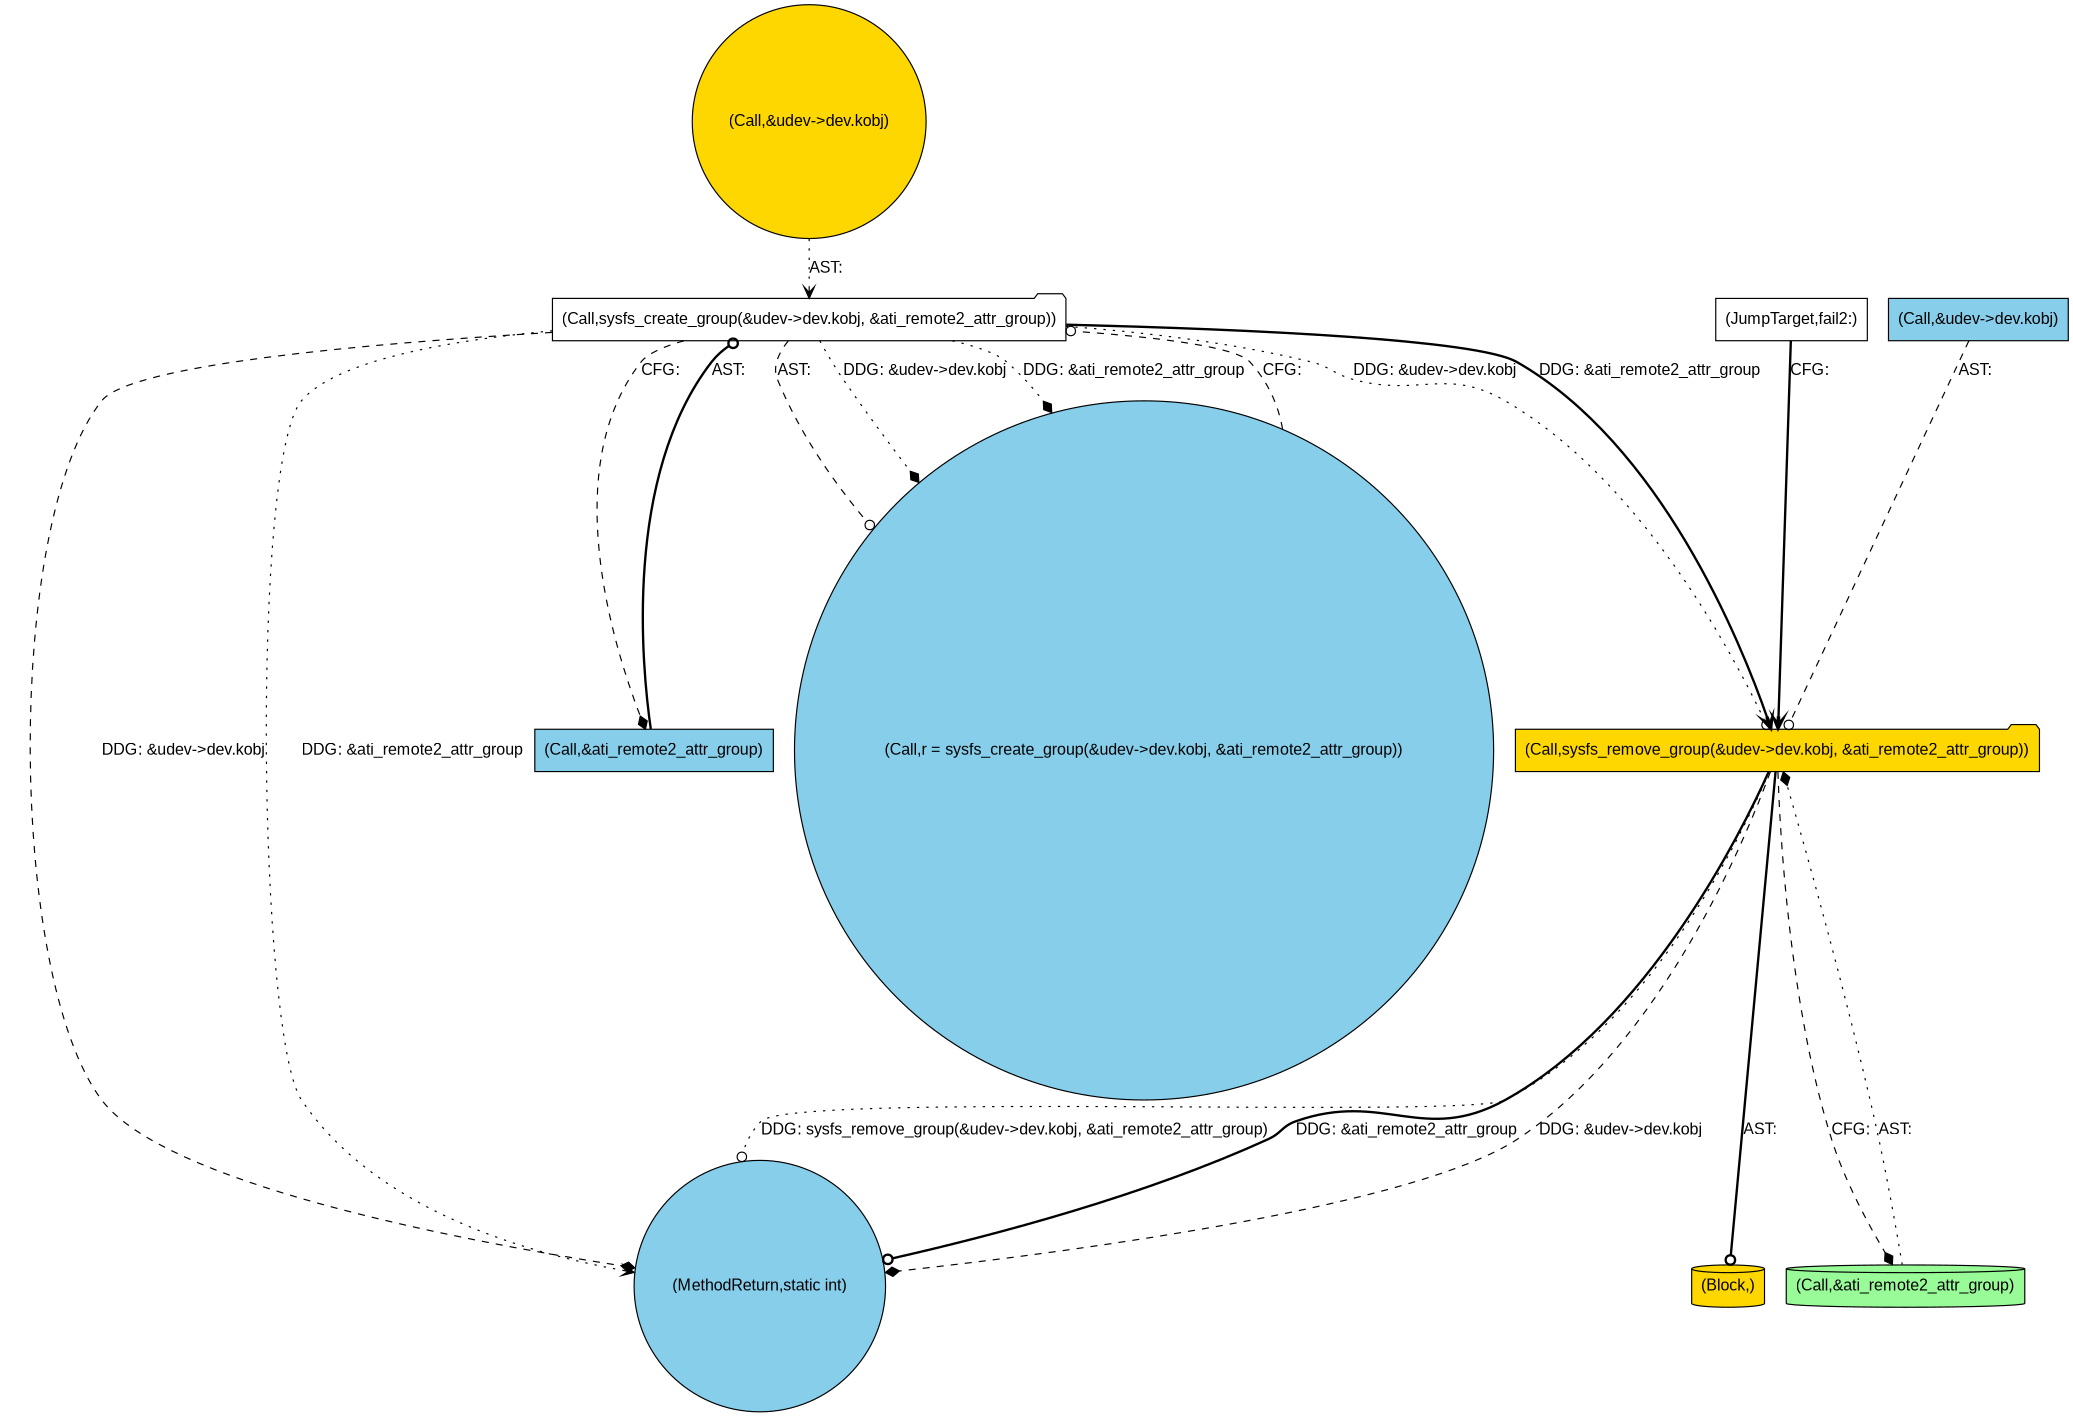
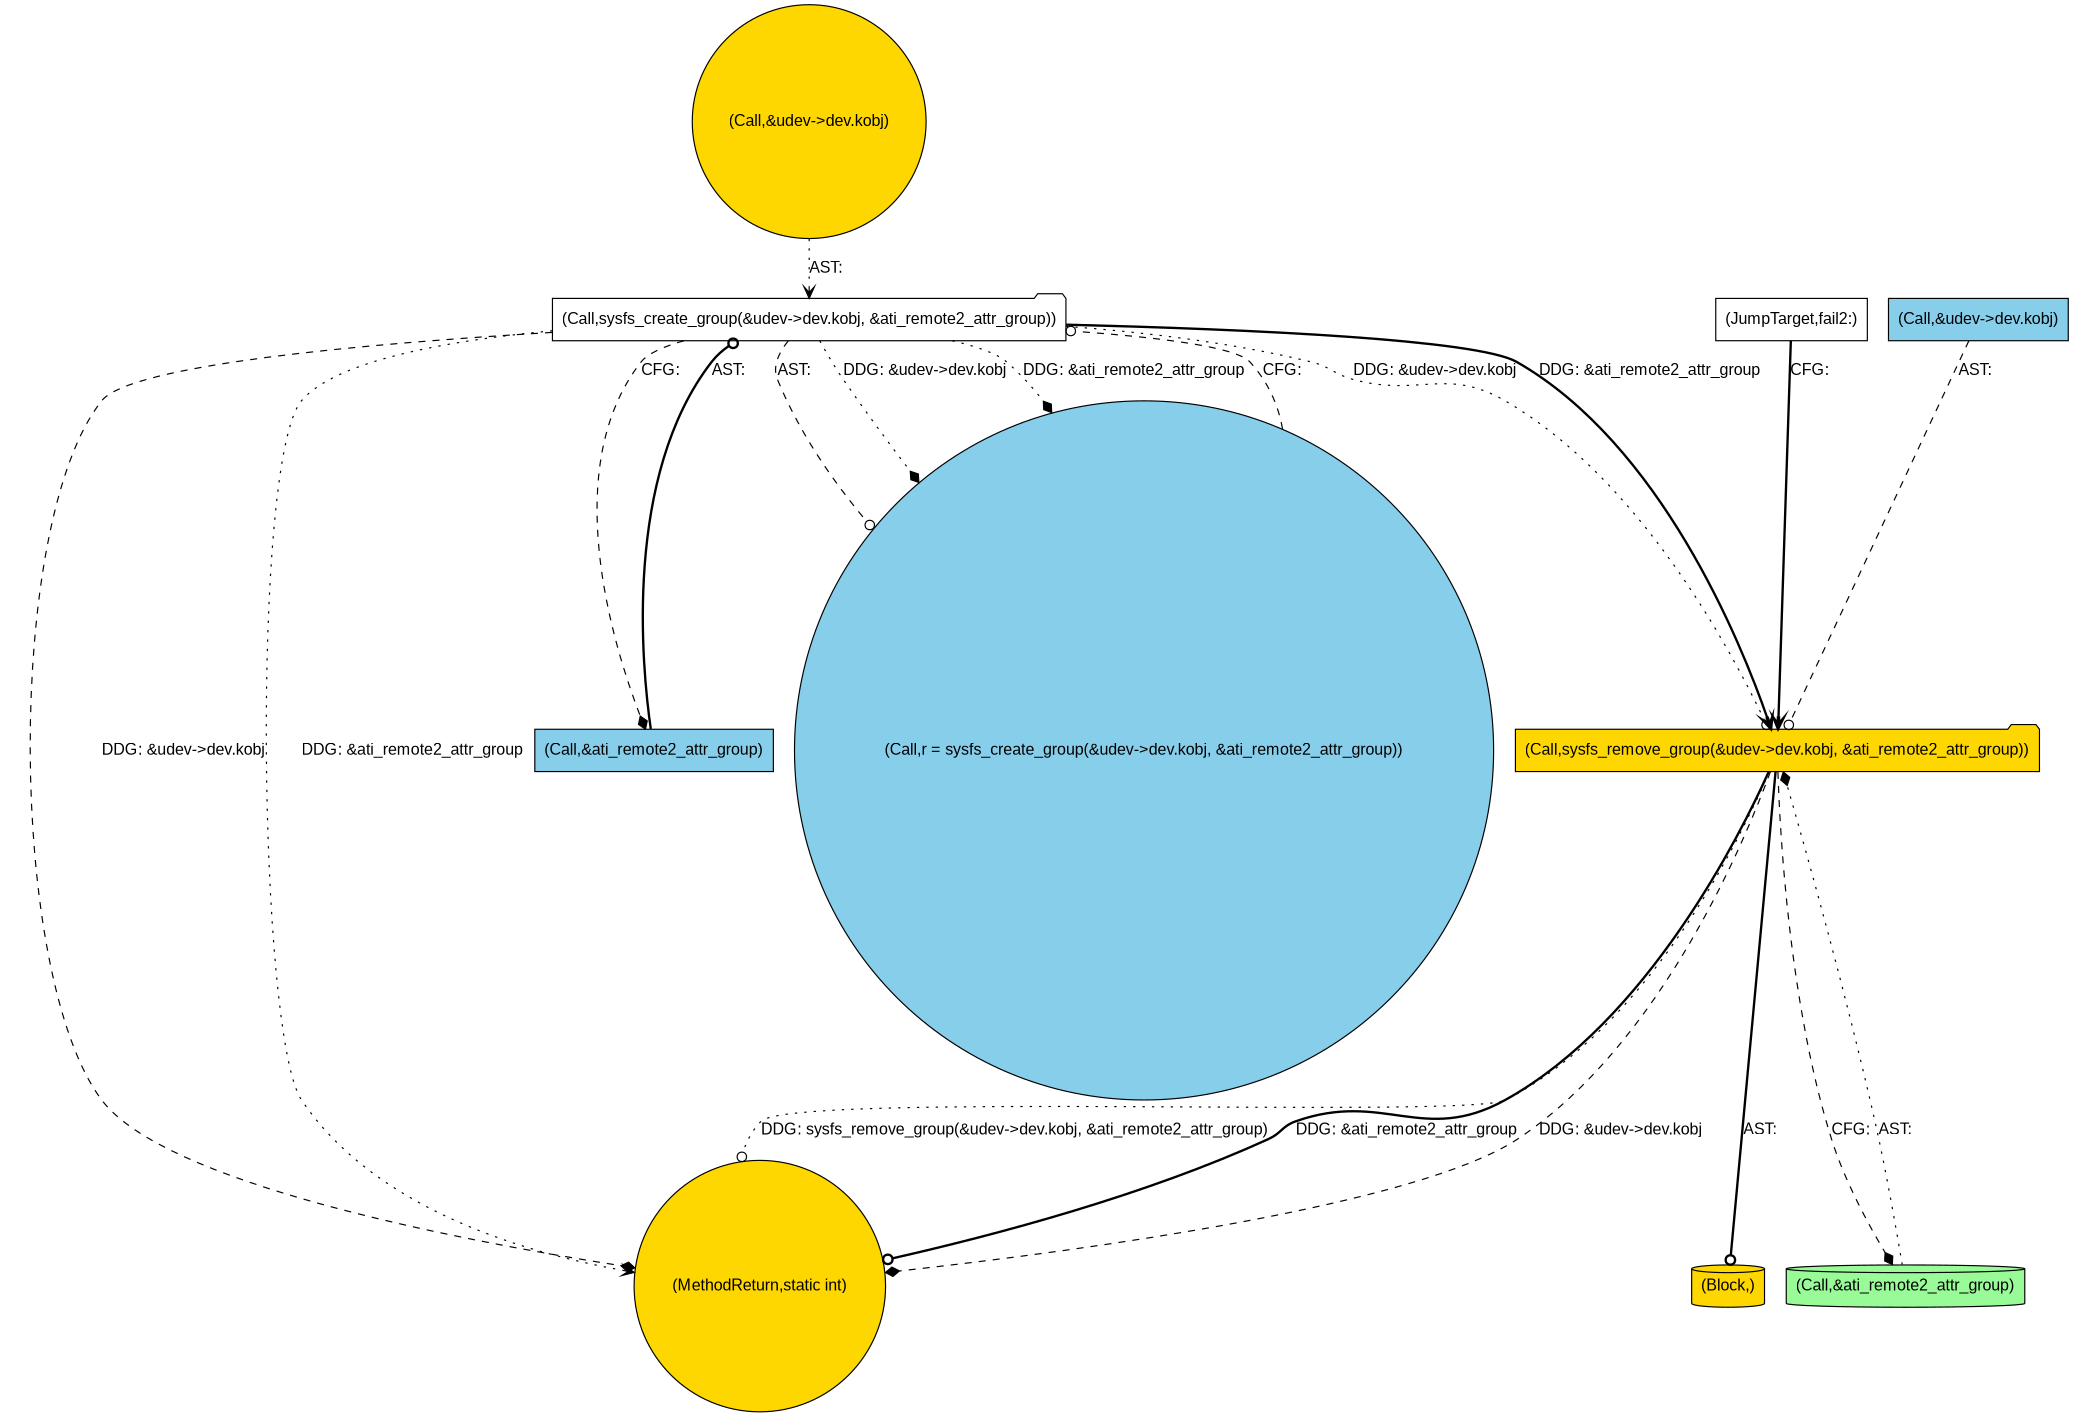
node "(MethodReturn,static int)": fillcolor skyblue -> gold
